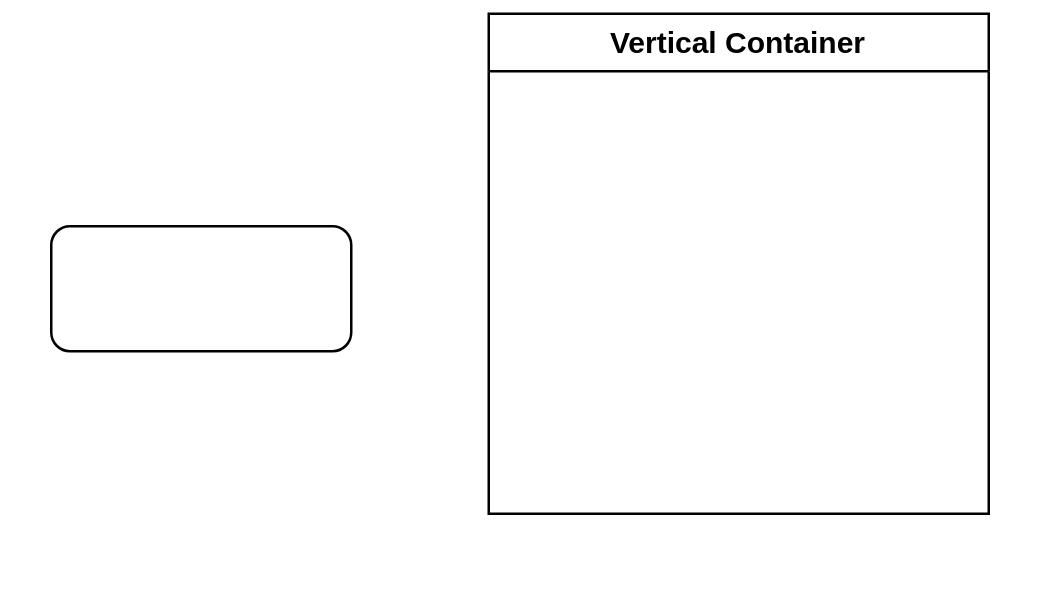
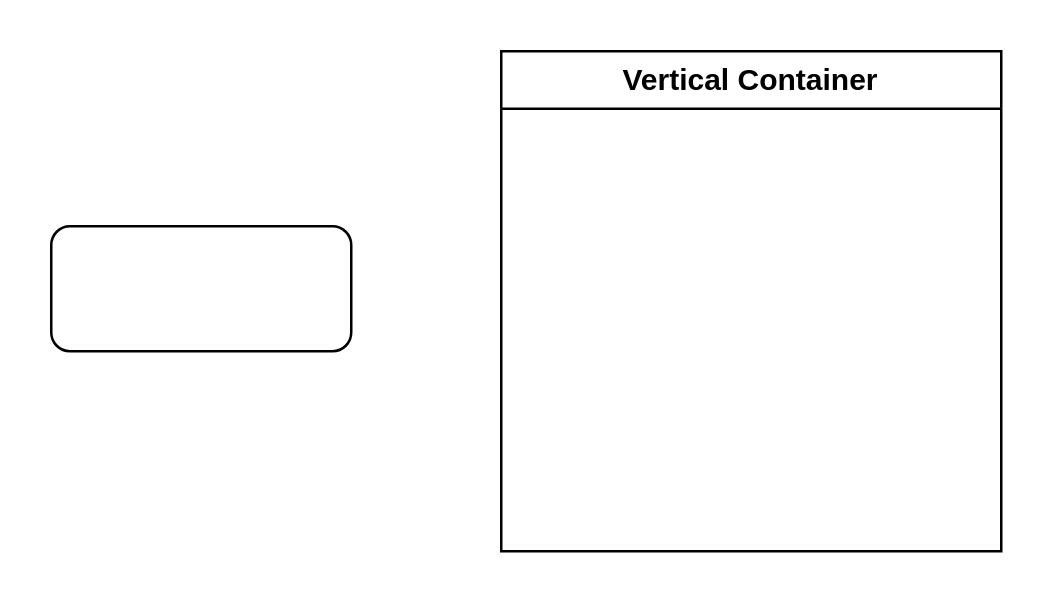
node "Vertical Container": moved (739, 264) -> (751, 301)
